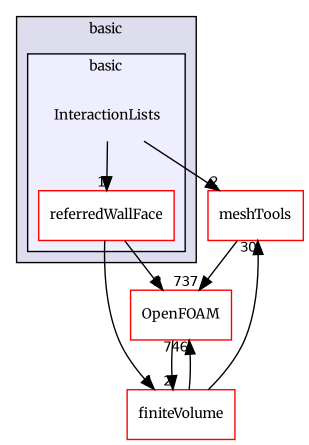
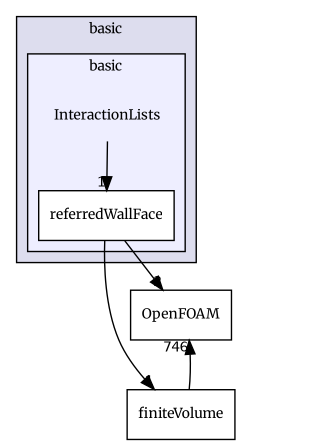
node "referredWallFace": color red -> black
node "meshTools": removed
node "OpenFOAM": color red -> black
edge "OpenFOAM" -> "finiteVolume": removed
node "finiteVolume": color red -> black
